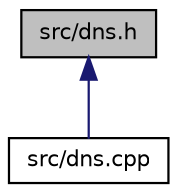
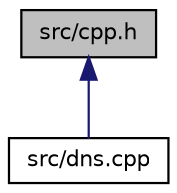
node "src/dns.h": label "src/dns.h" -> "src/cpp.h"
